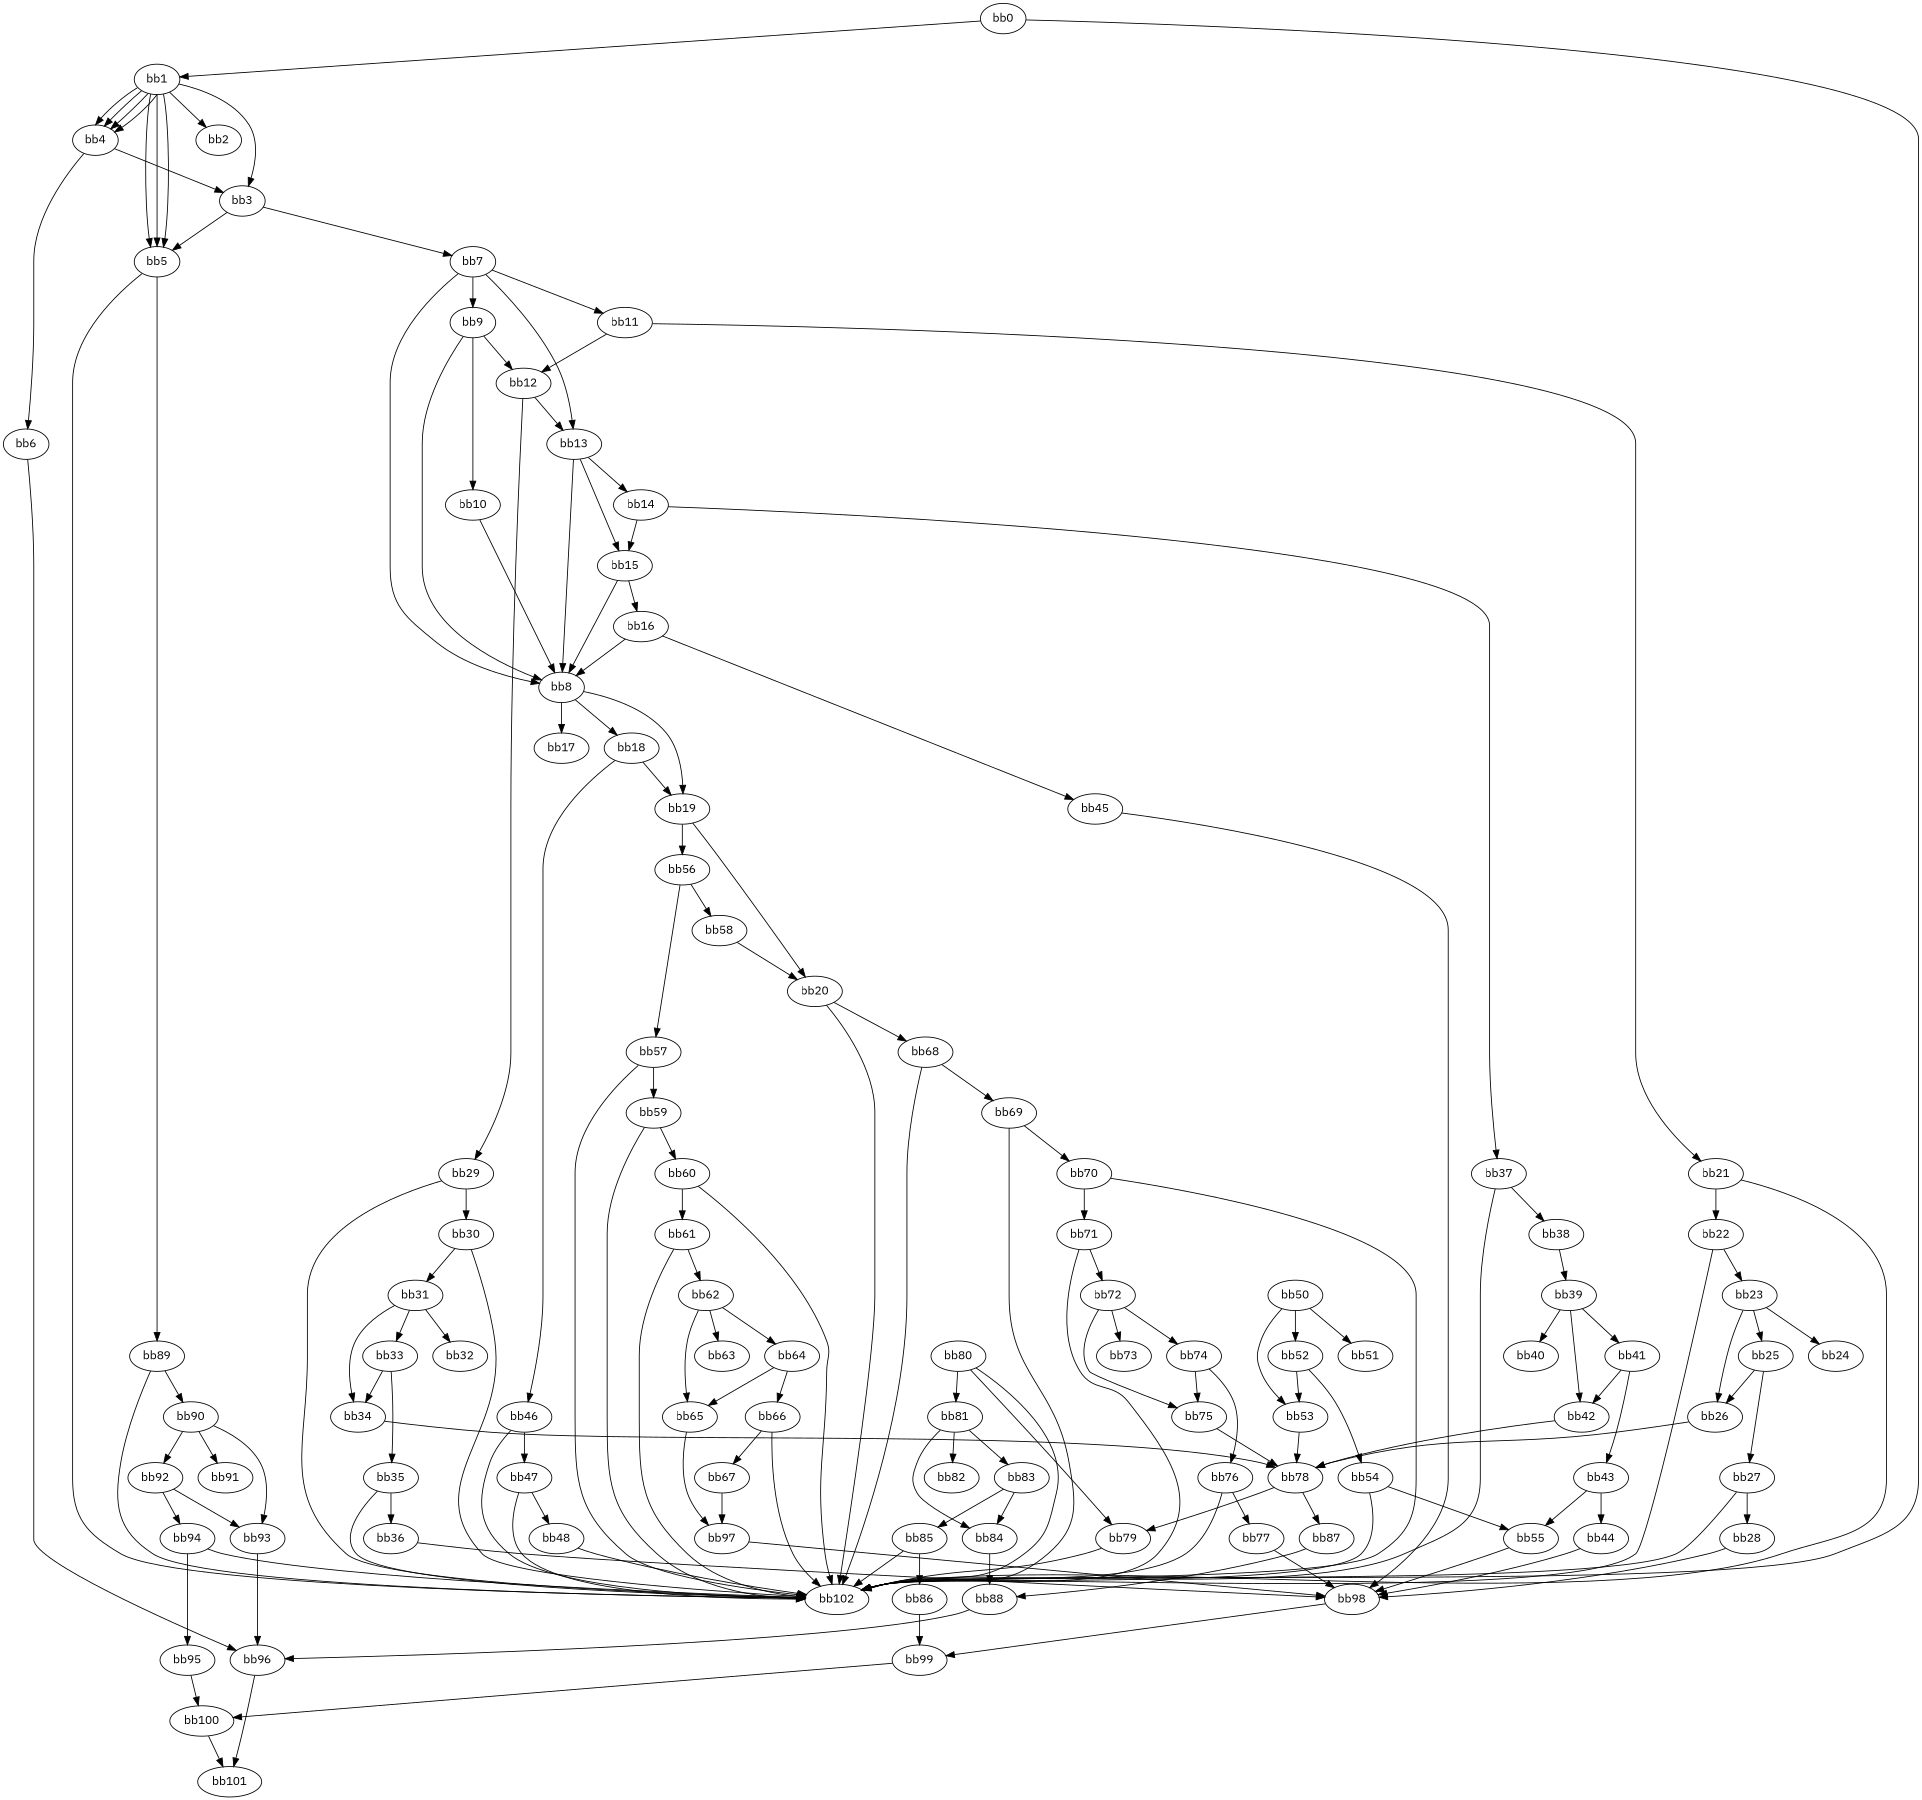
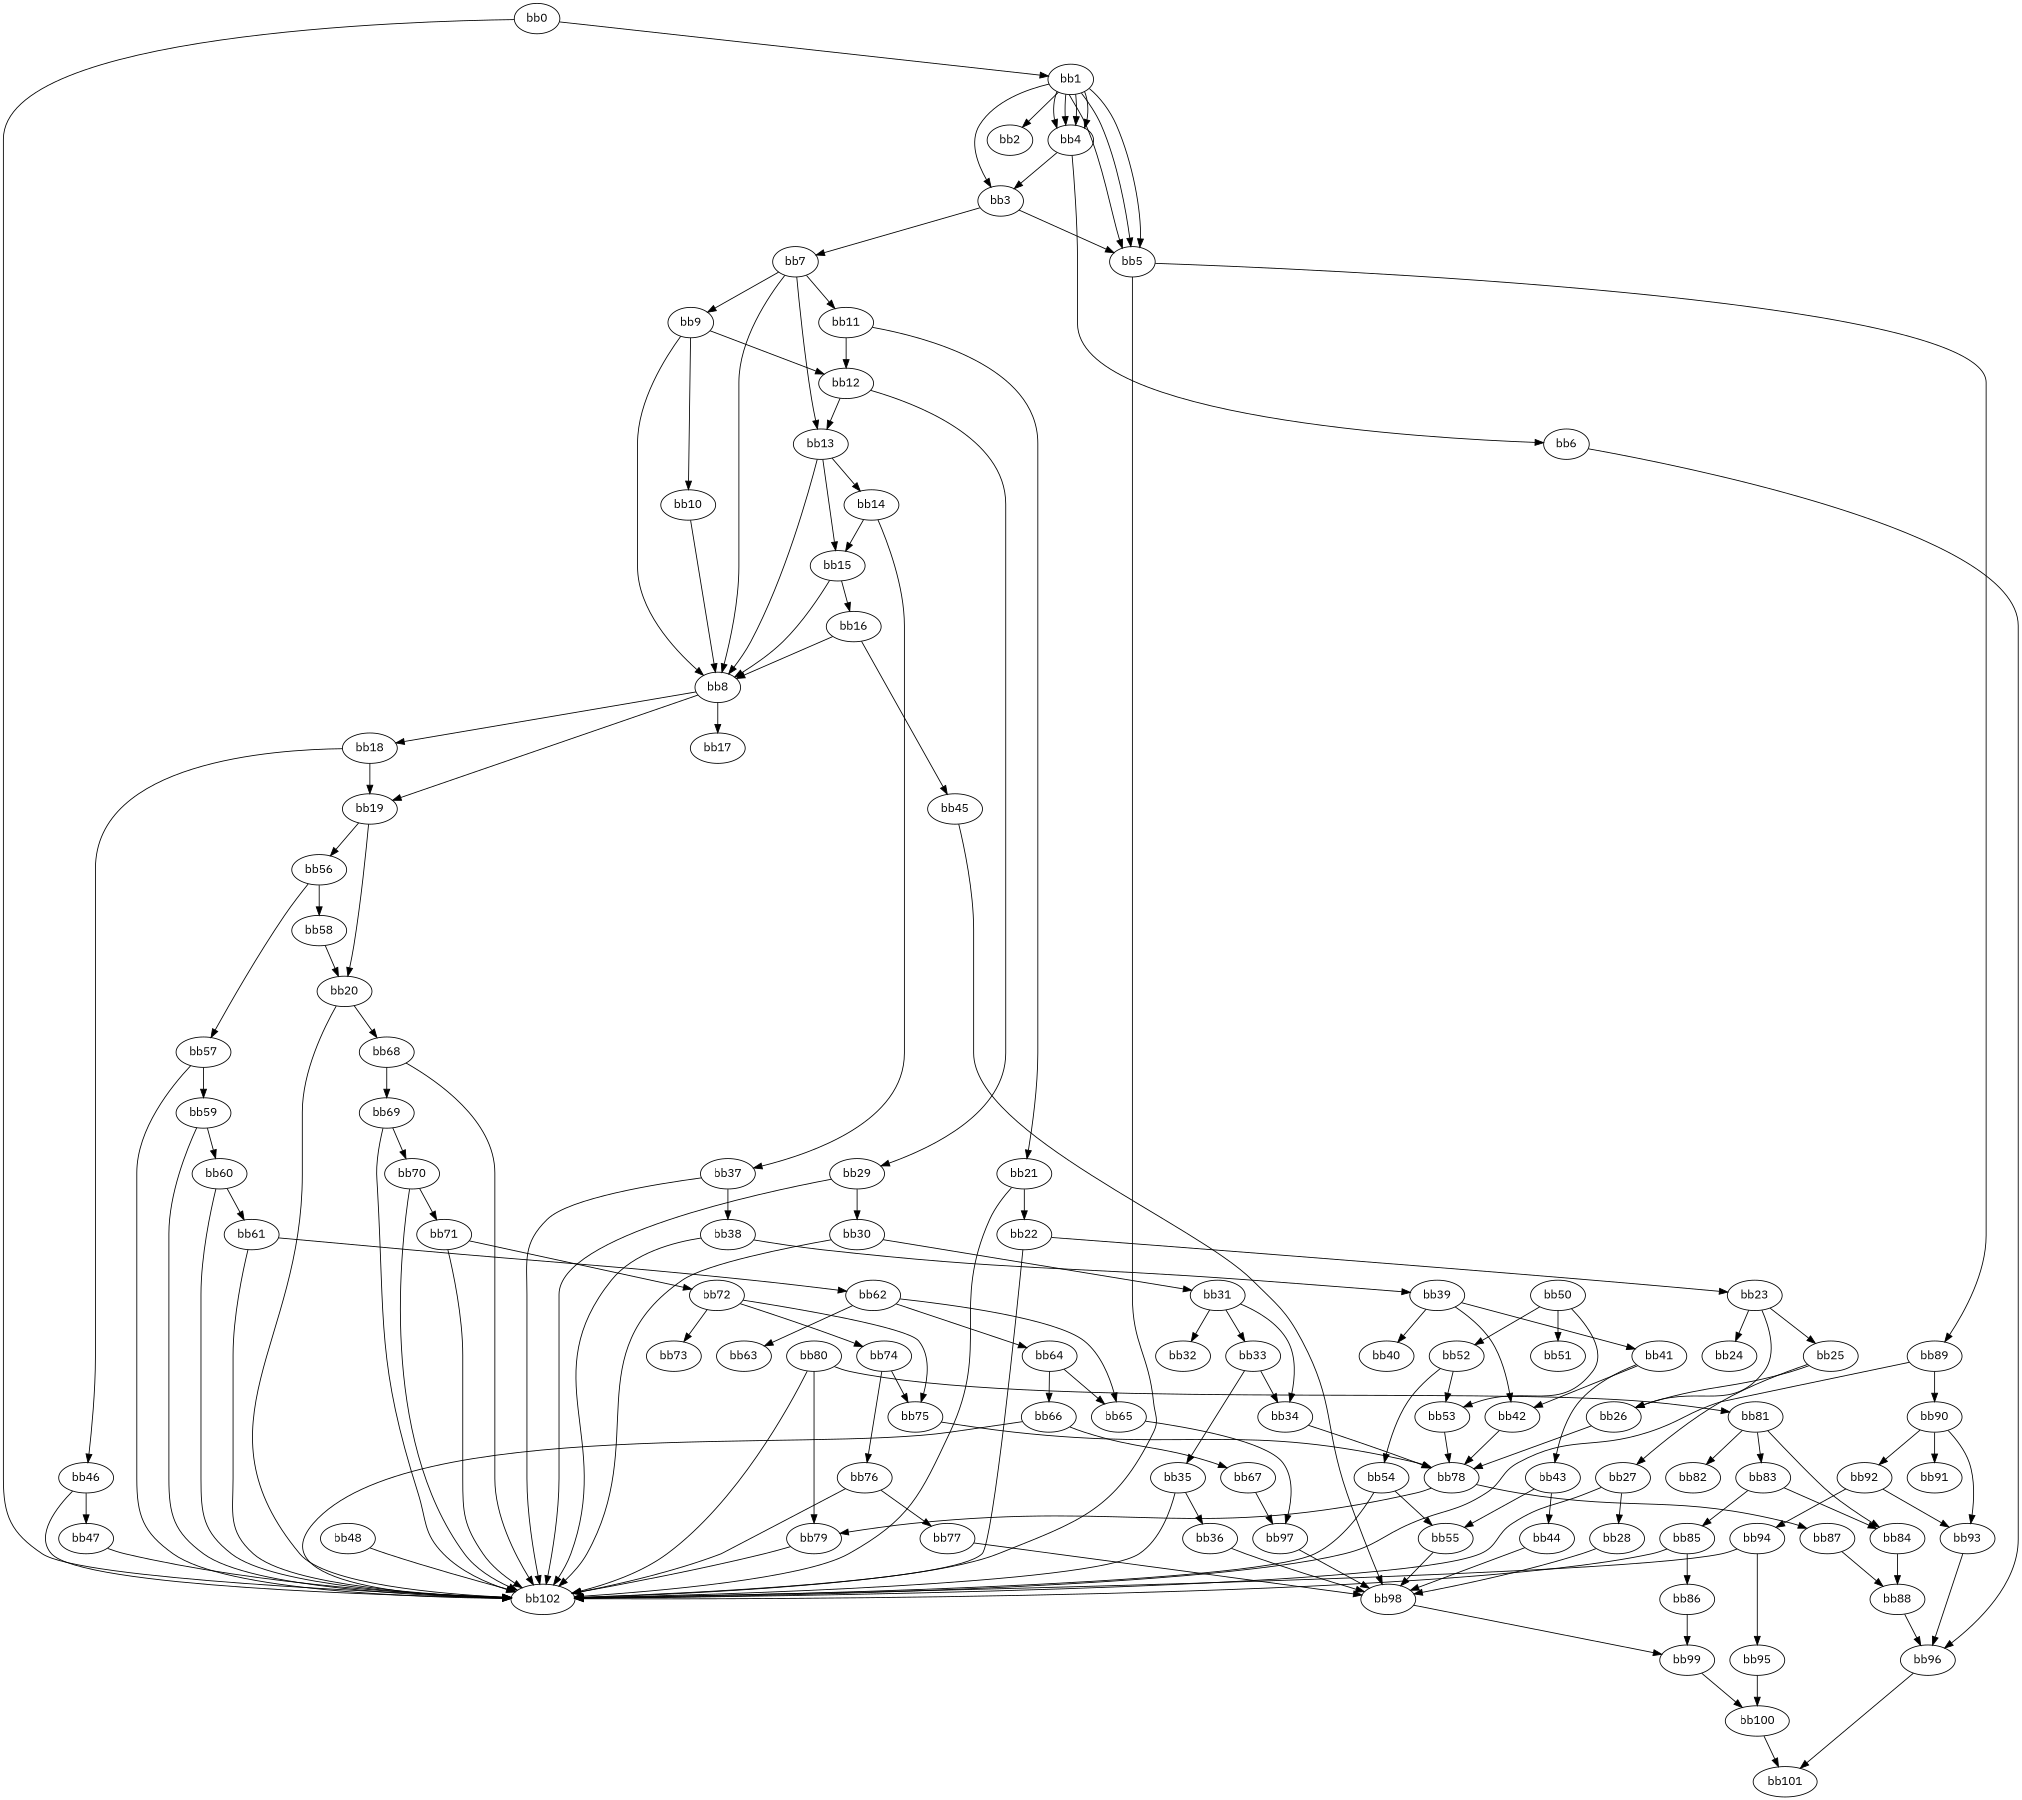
edge "bb38" -> "bb102": added
edge "bb47" -> "bb48": removed
